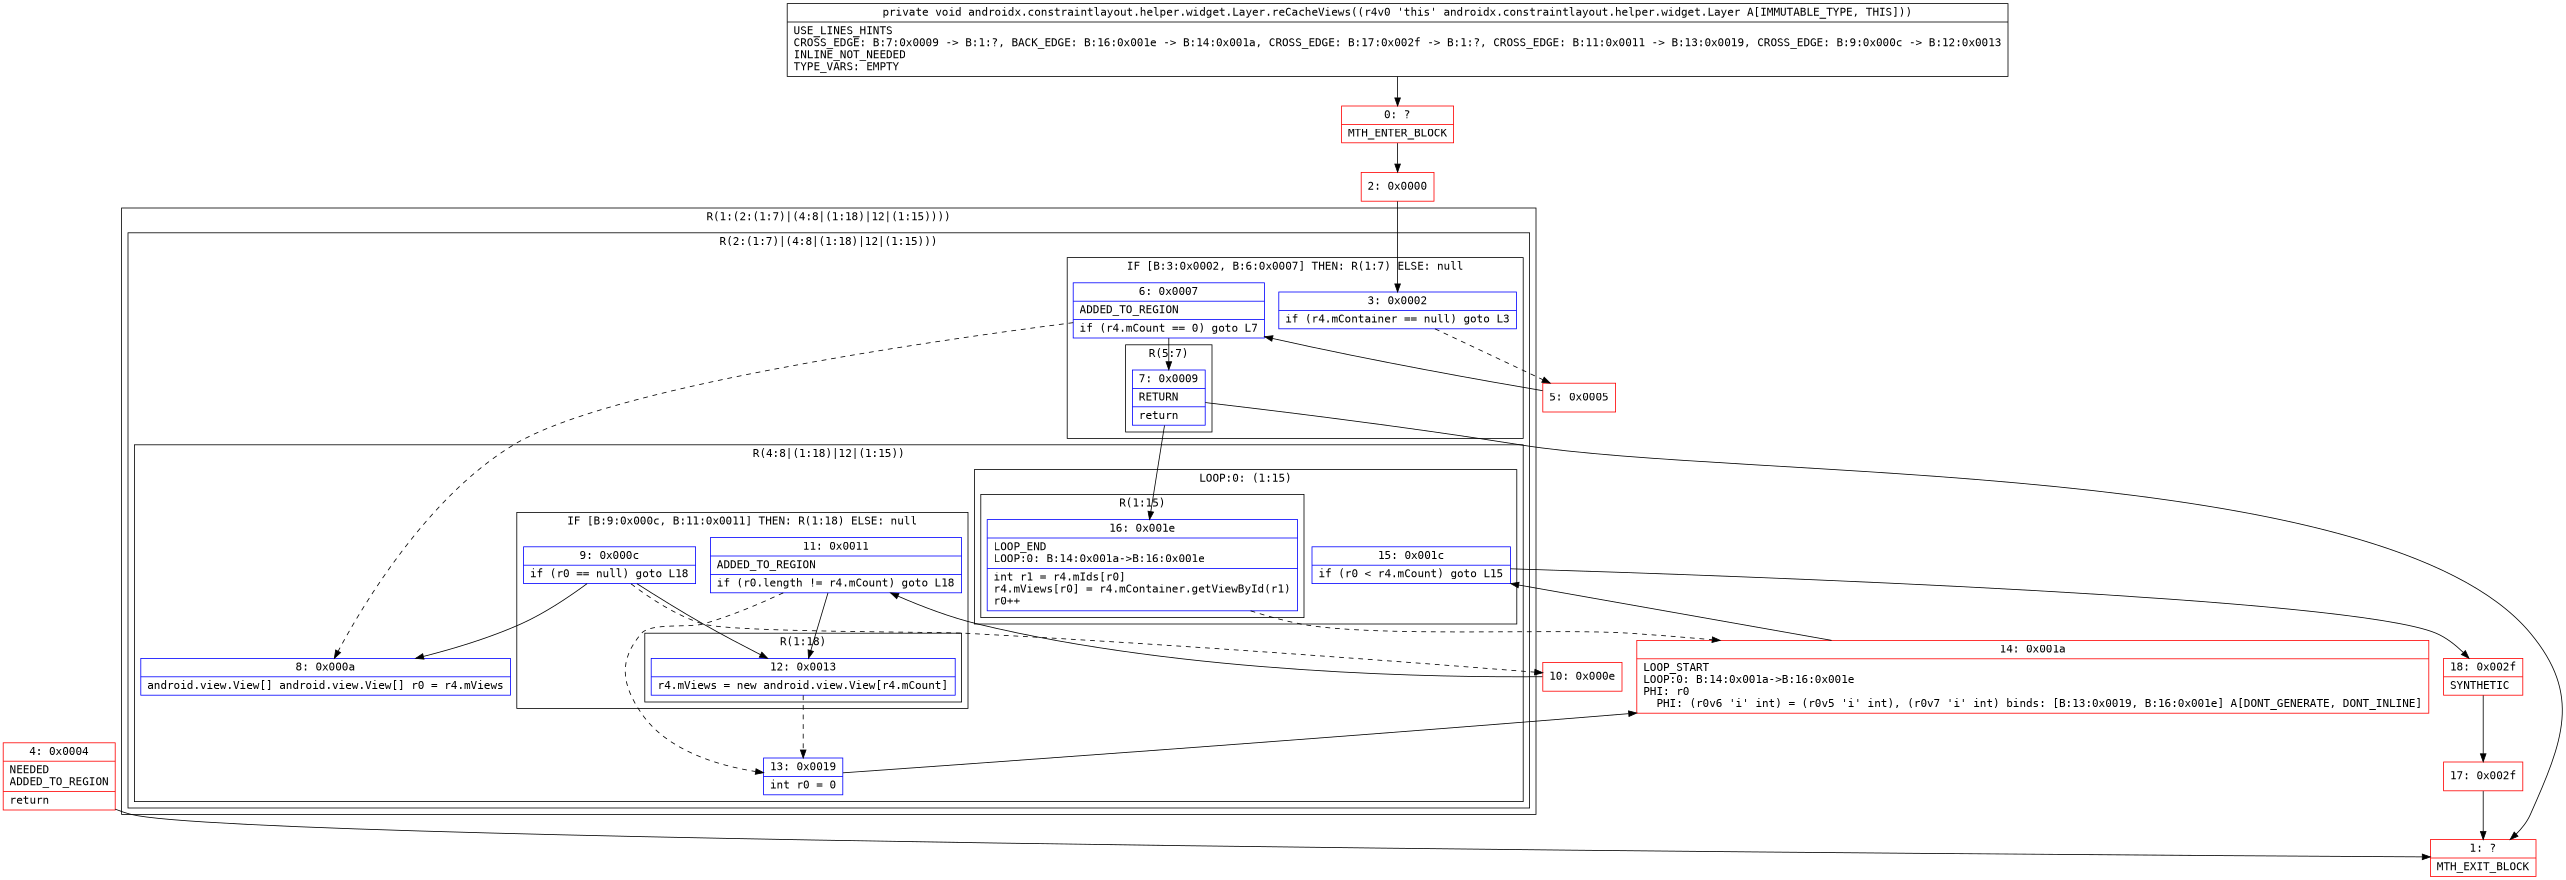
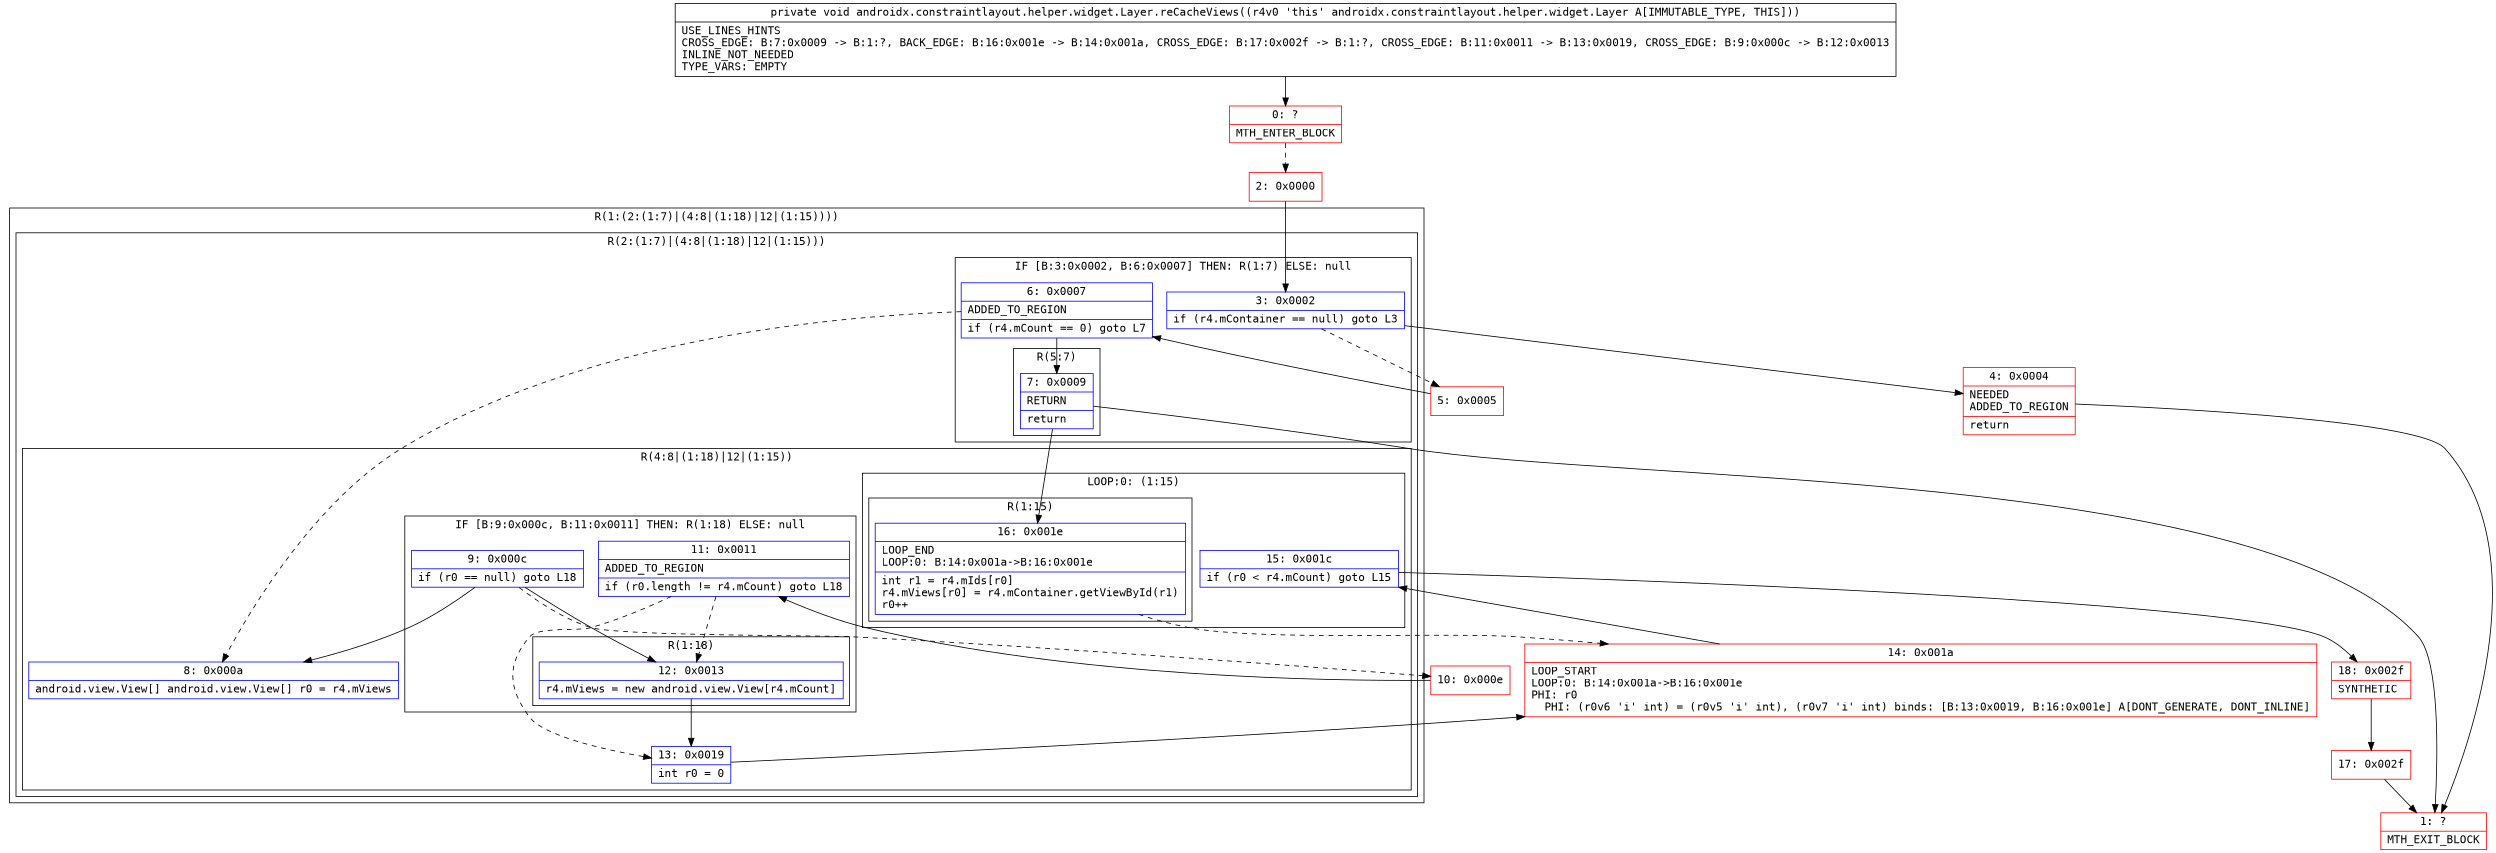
edge "0: ?" -> "2: 0x0000": style solid -> dashed
edge "3: 0x0002" -> "4: 0x0004": added
edge "11: 0x0011" -> "12: 0x0013": style solid -> dashed
edge "12: 0x0013" -> "13: 0x0019": style dashed -> solid
